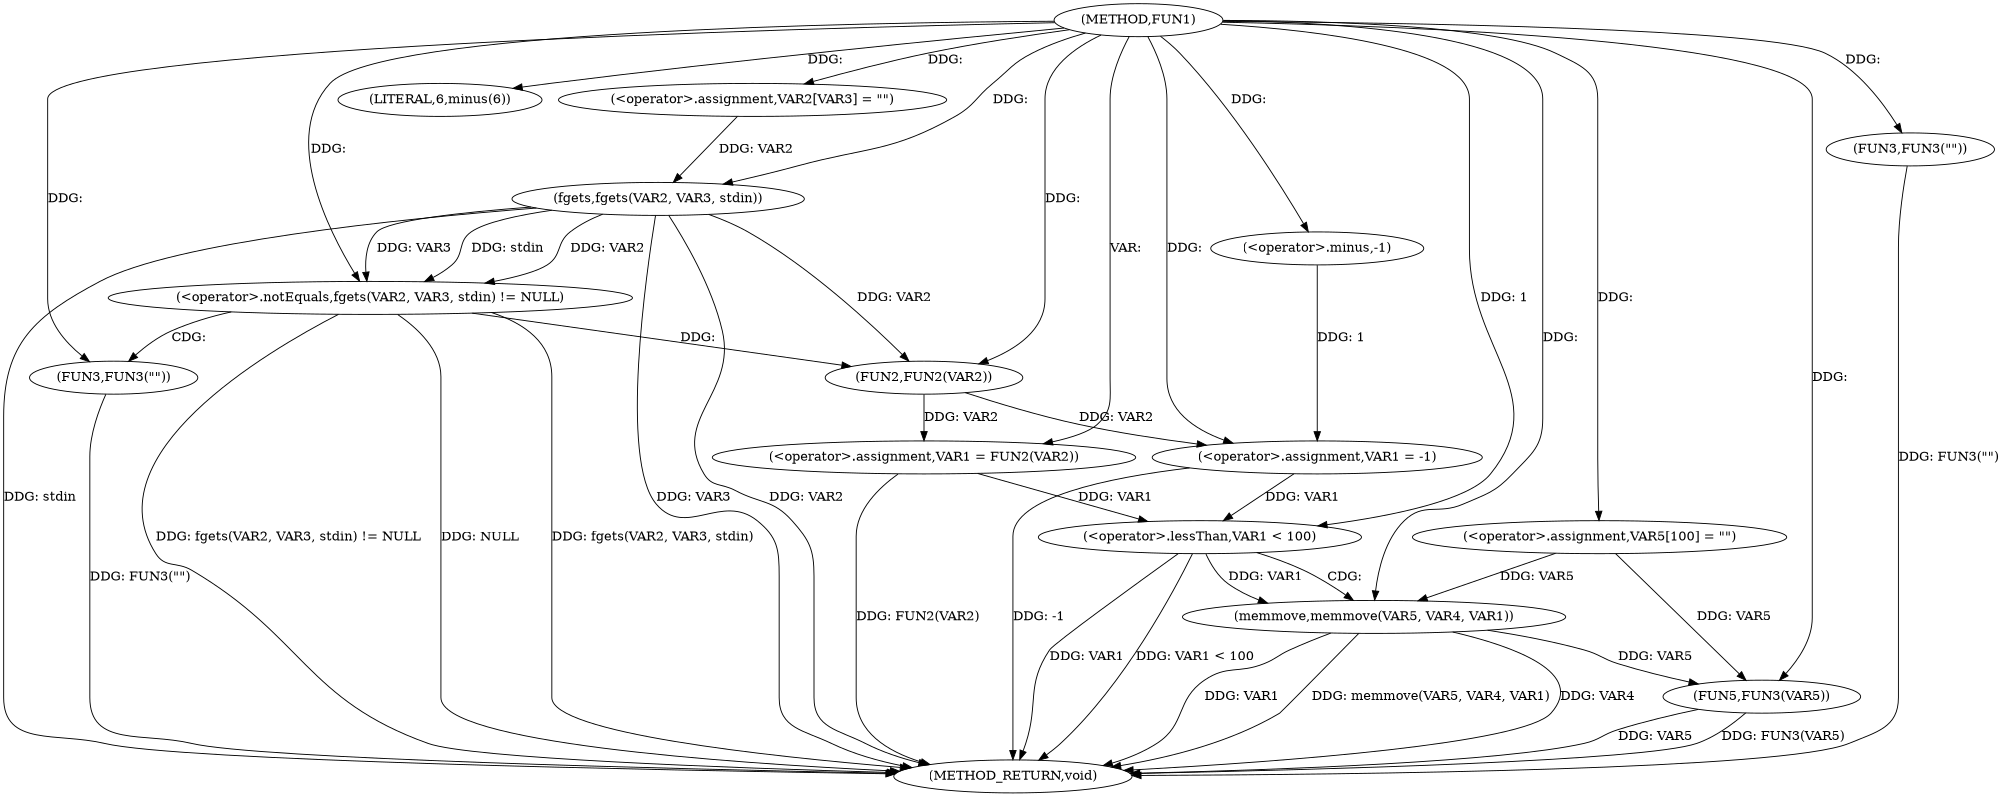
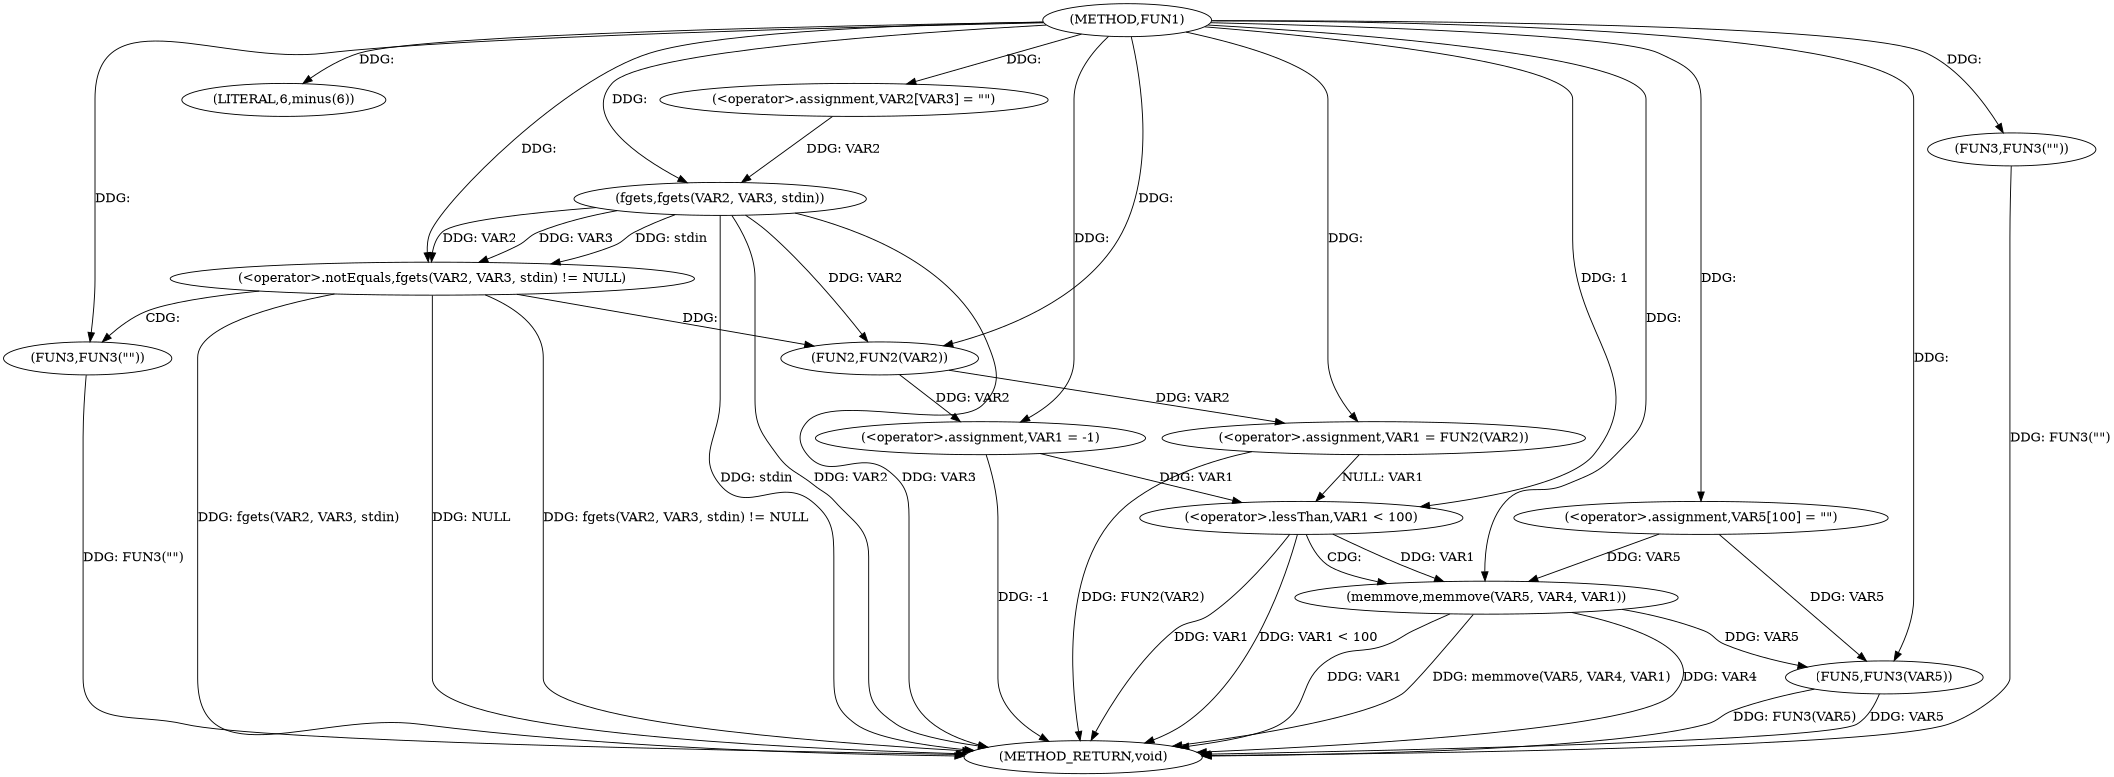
edge "(METHOD,FUN1)" -> "(<operator>.assignment,VAR1 = FUN2(VAR2))": label "VAR: " -> "DDG: "
node "(<operator>.minus,-1)": removed
edge "(<operator>.assignment,VAR1 = FUN2(VAR2))" -> "(<operator>.lessThan,VAR1 < 100)": label "DDG: VAR1" -> "NULL: VAR1"
